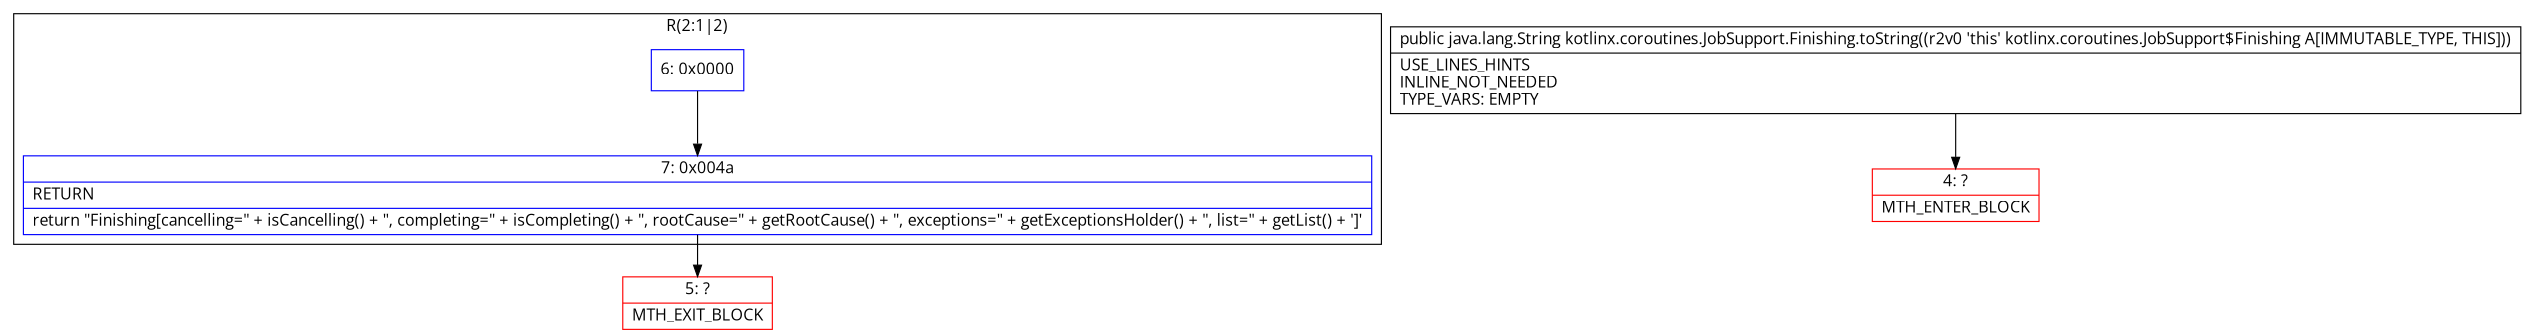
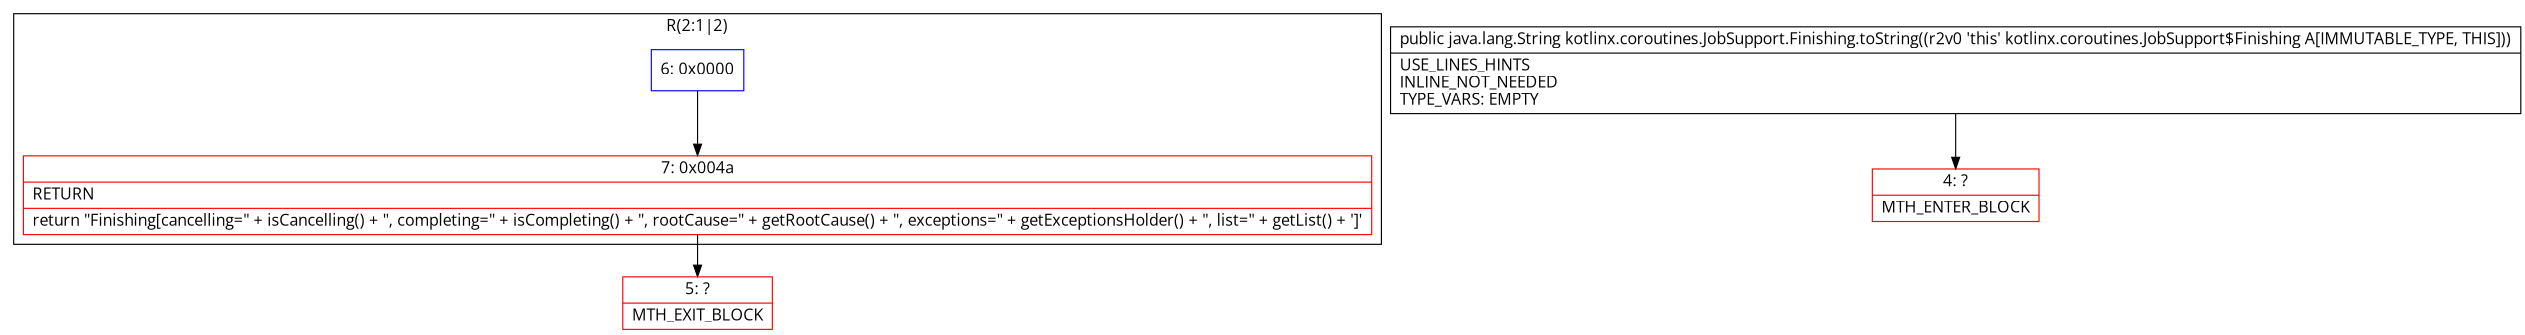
node "7: 0x004a": color blue -> red
